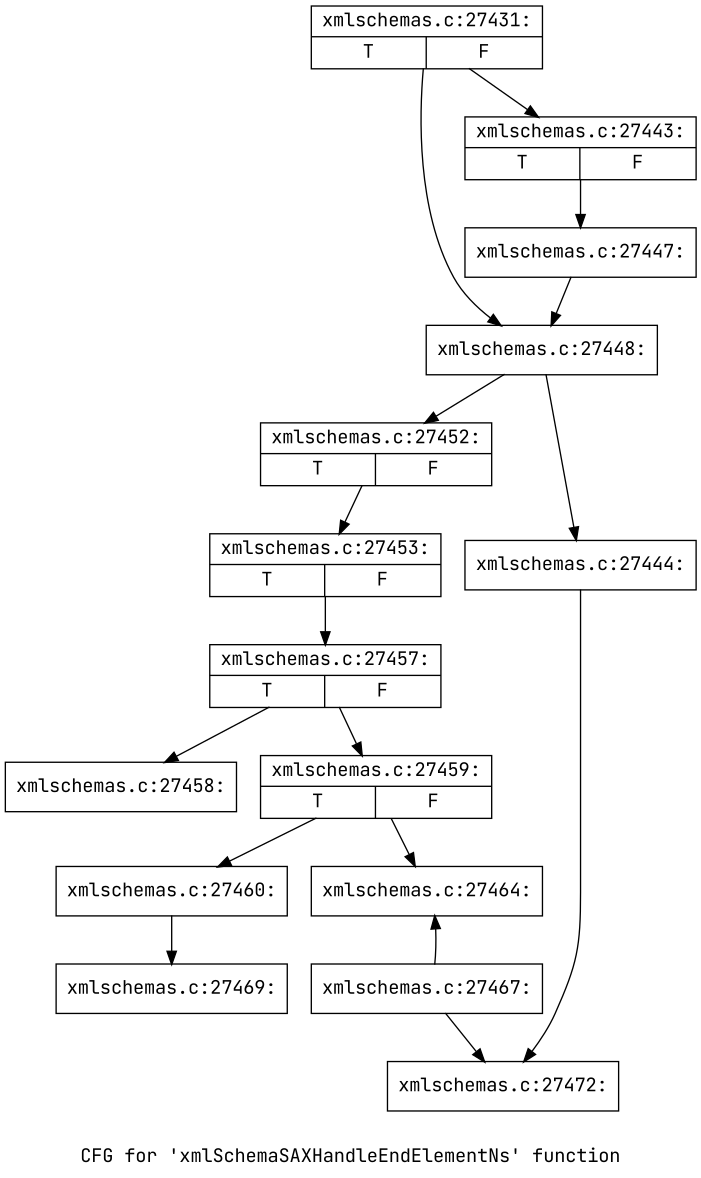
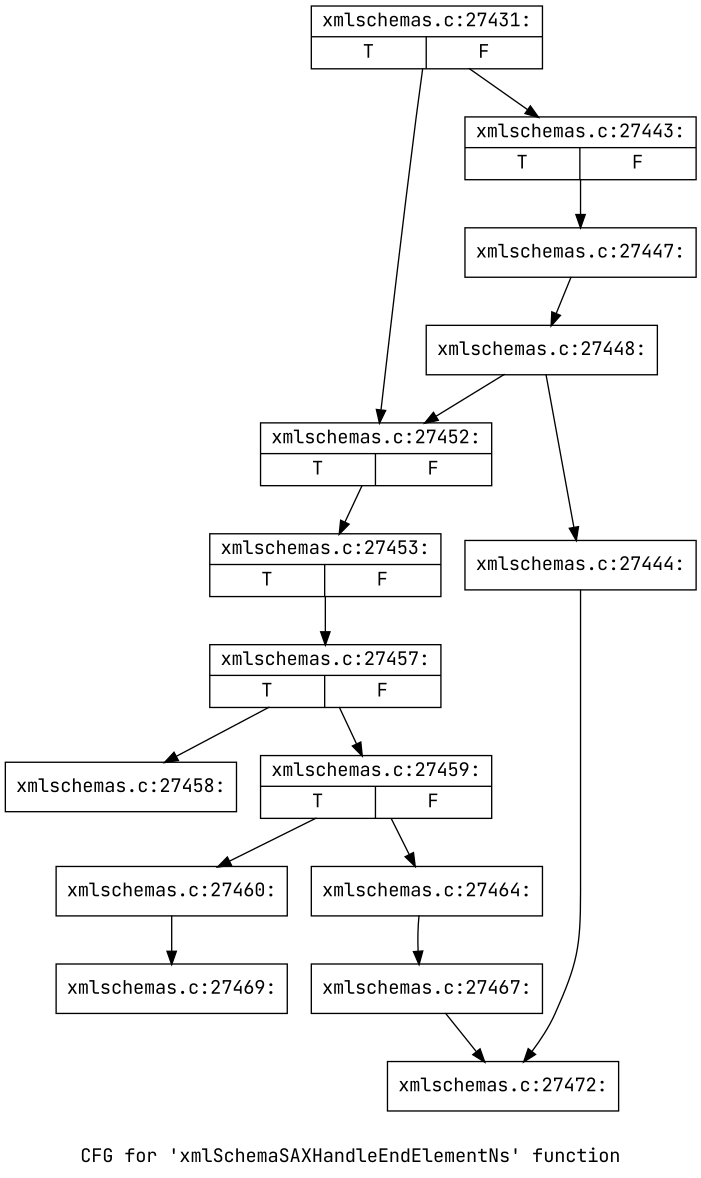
edge "xmlschemas.c:27431:" -> "xmlschemas.c:27448:": now "xmlschemas.c:27431:" -> "xmlschemas.c:27452:"
edge "xmlschemas.c:27467:" -> "xmlschemas.c:27464:": reversed
